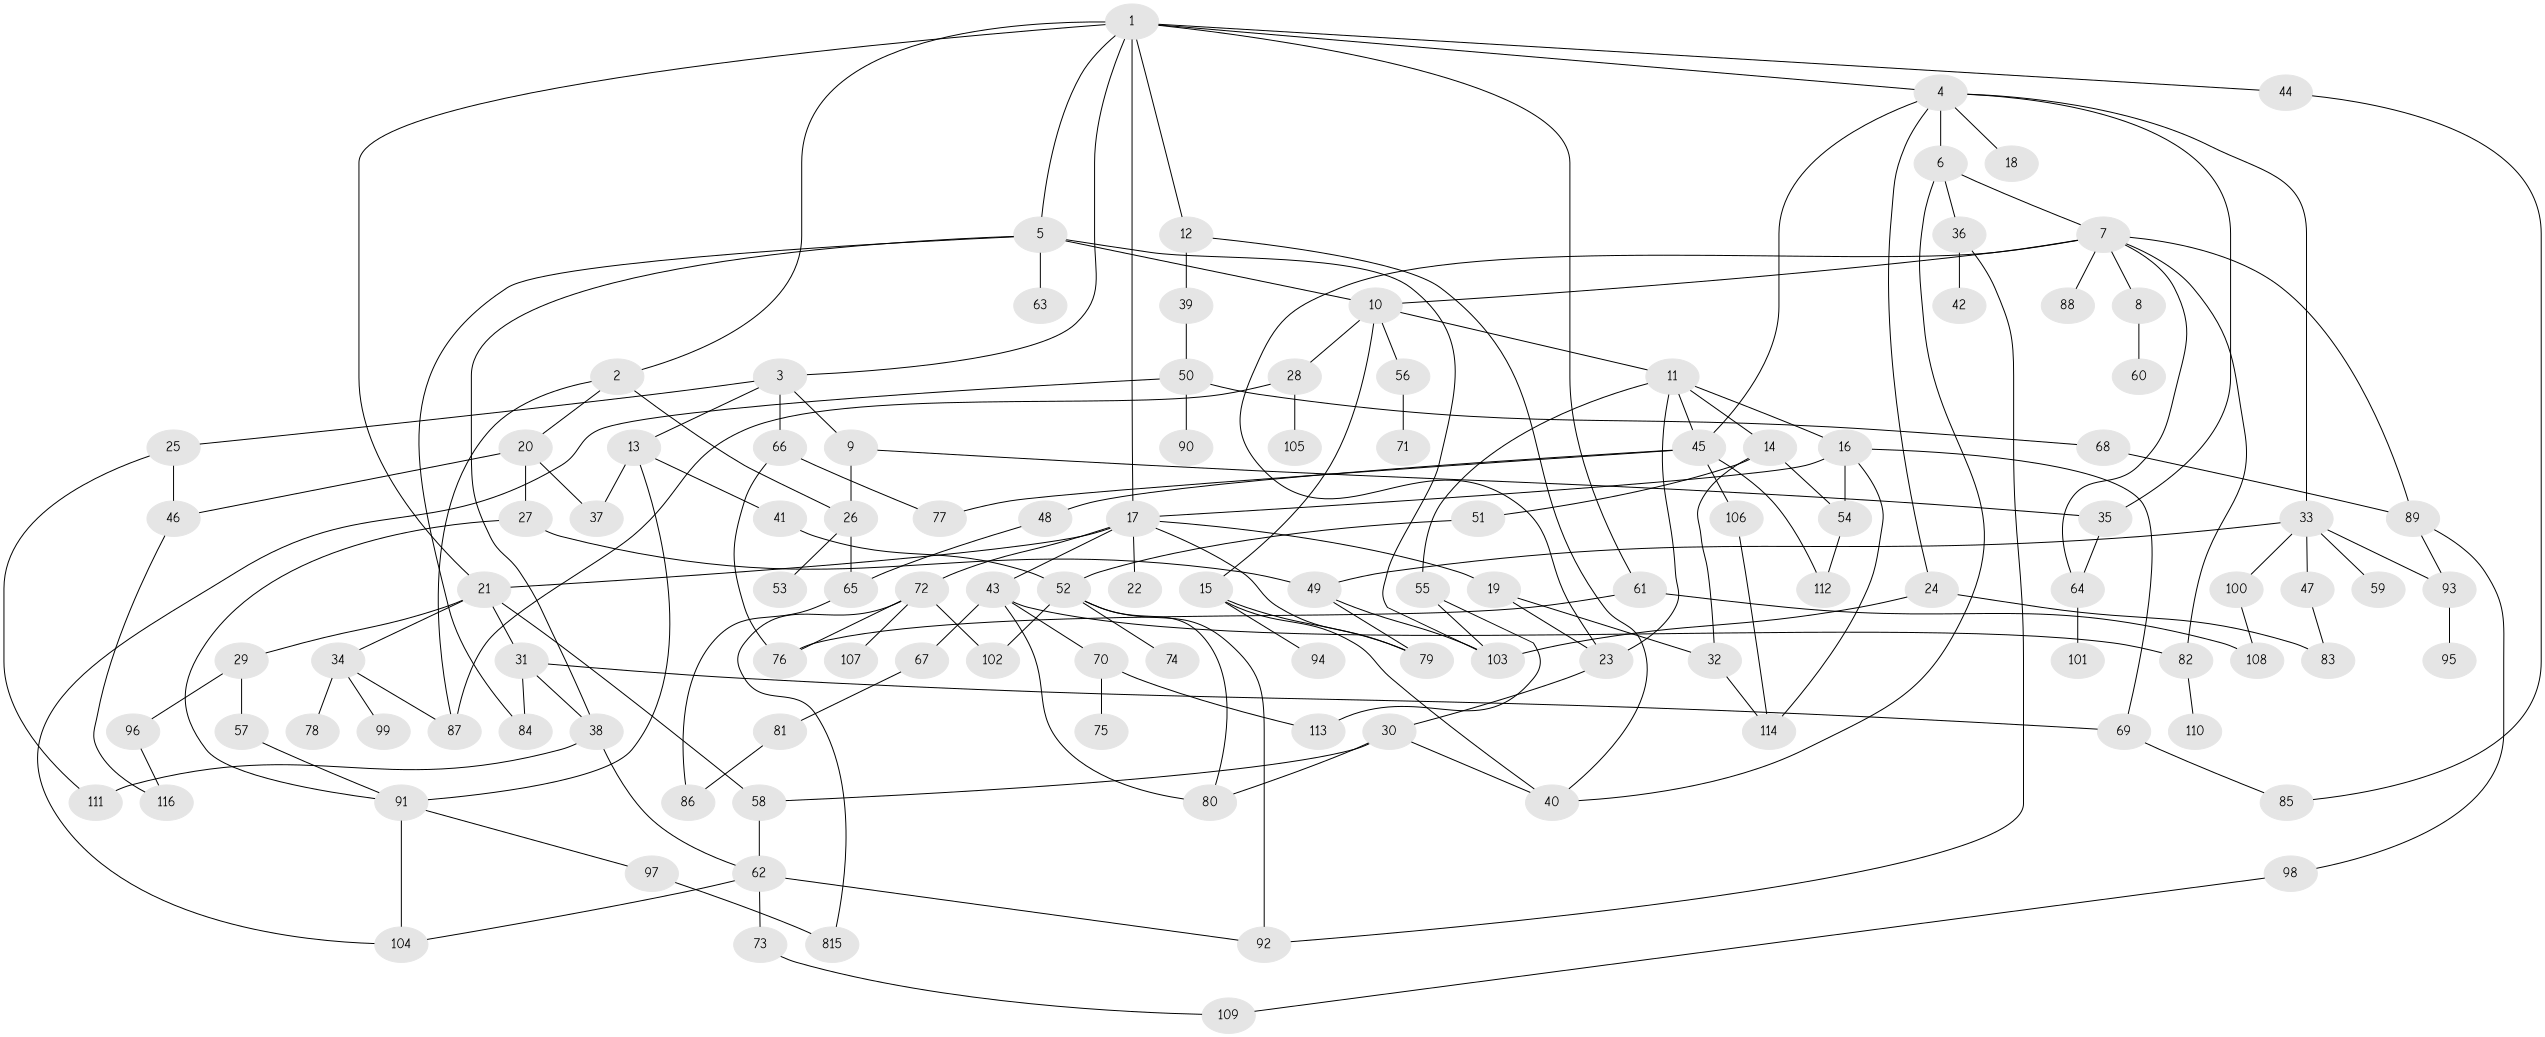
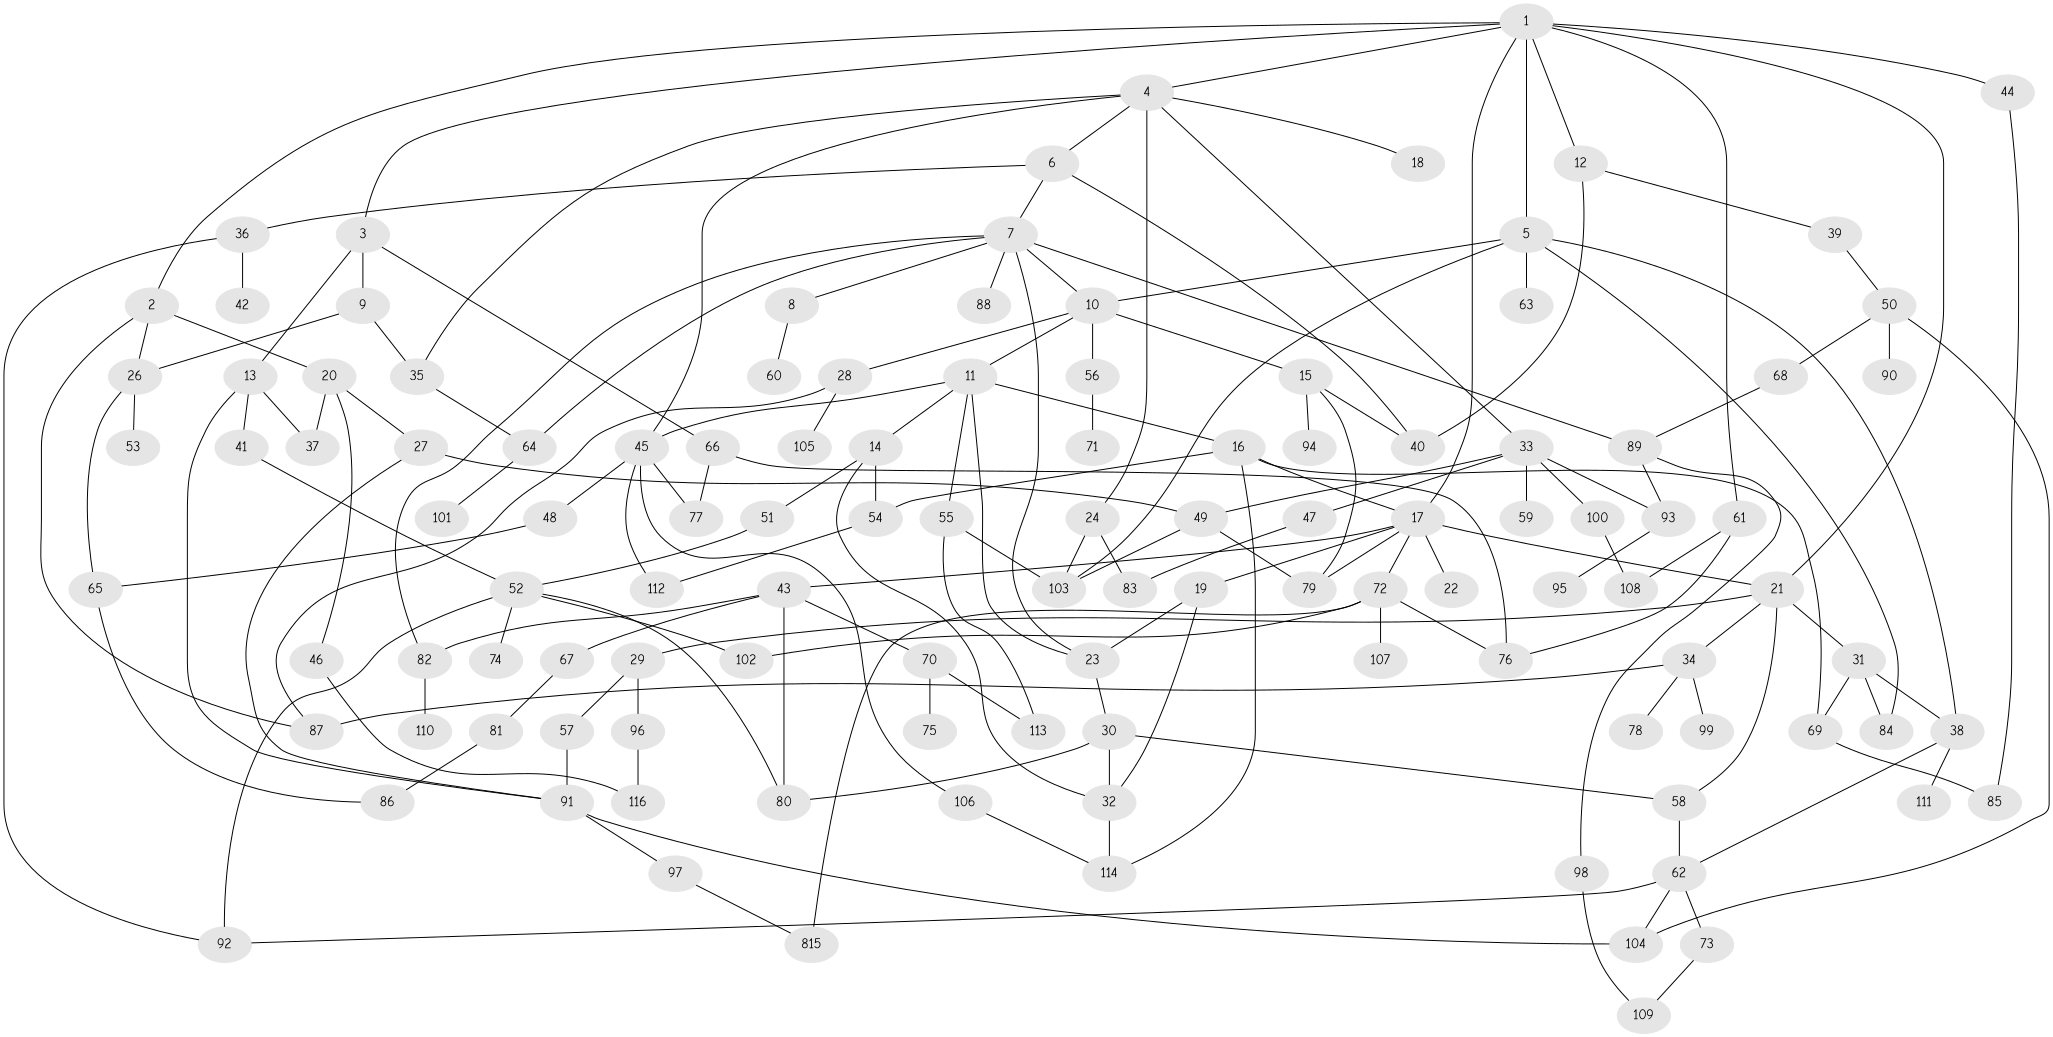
node "25": removed
edge "30" -- "40": now "30" -- "32"
